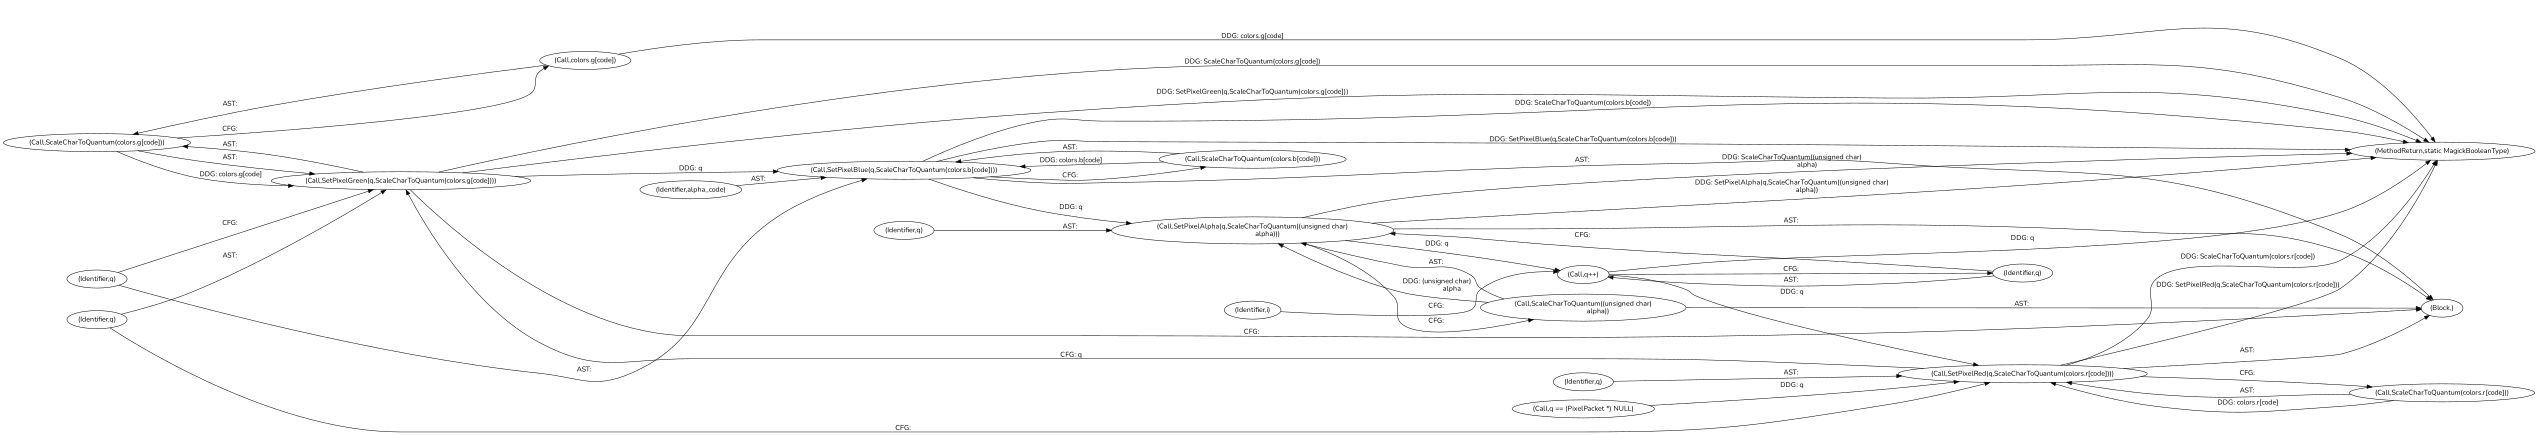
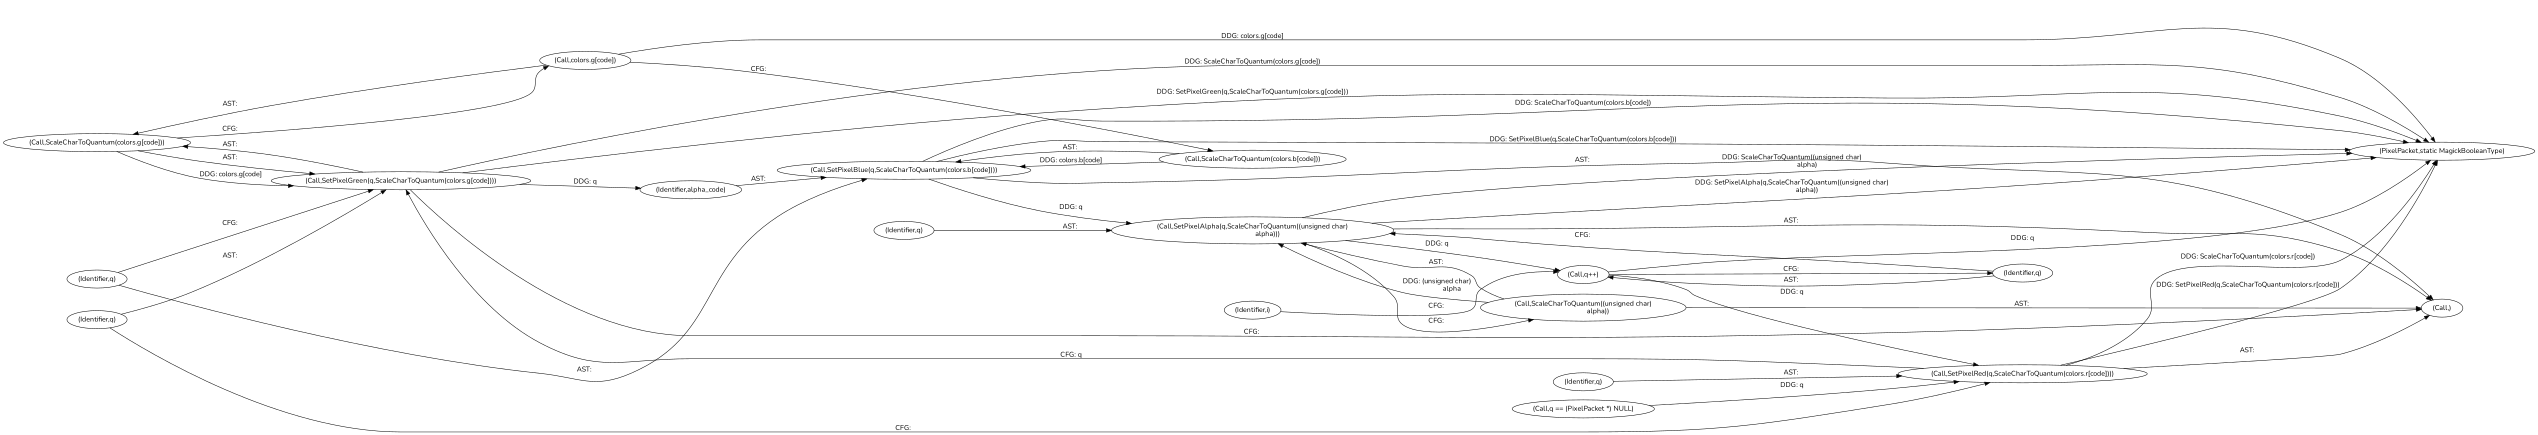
node "(MethodReturn,static MagickBooleanType)": label "(MethodReturn,static MagickBooleanType)" -> "(PixelPacket,static MagickBooleanType)"
edge "(Call,SetPixelGreen(q,ScaleCharToQuantum(colors.g[code])))" -> "(Call,SetPixelBlue(q,ScaleCharToQuantum(colors.b[code])))": now "(Call,SetPixelGreen(q,ScaleCharToQuantum(colors.g[code])))" -> "(Identifier,alpha_code)"
edge "(Call,SetPixelBlue(q,ScaleCharToQuantum(colors.b[code])))" -> "(Call,ScaleCharToQuantum(colors.b[code]))": now "(Call,colors.g[code])" -> "(Call,ScaleCharToQuantum(colors.b[code]))"
node "(Block,)": label "(Block,)" -> "(Call,)"
node "(Call,ScaleCharToQuantum(colors.r[code]))": removed
